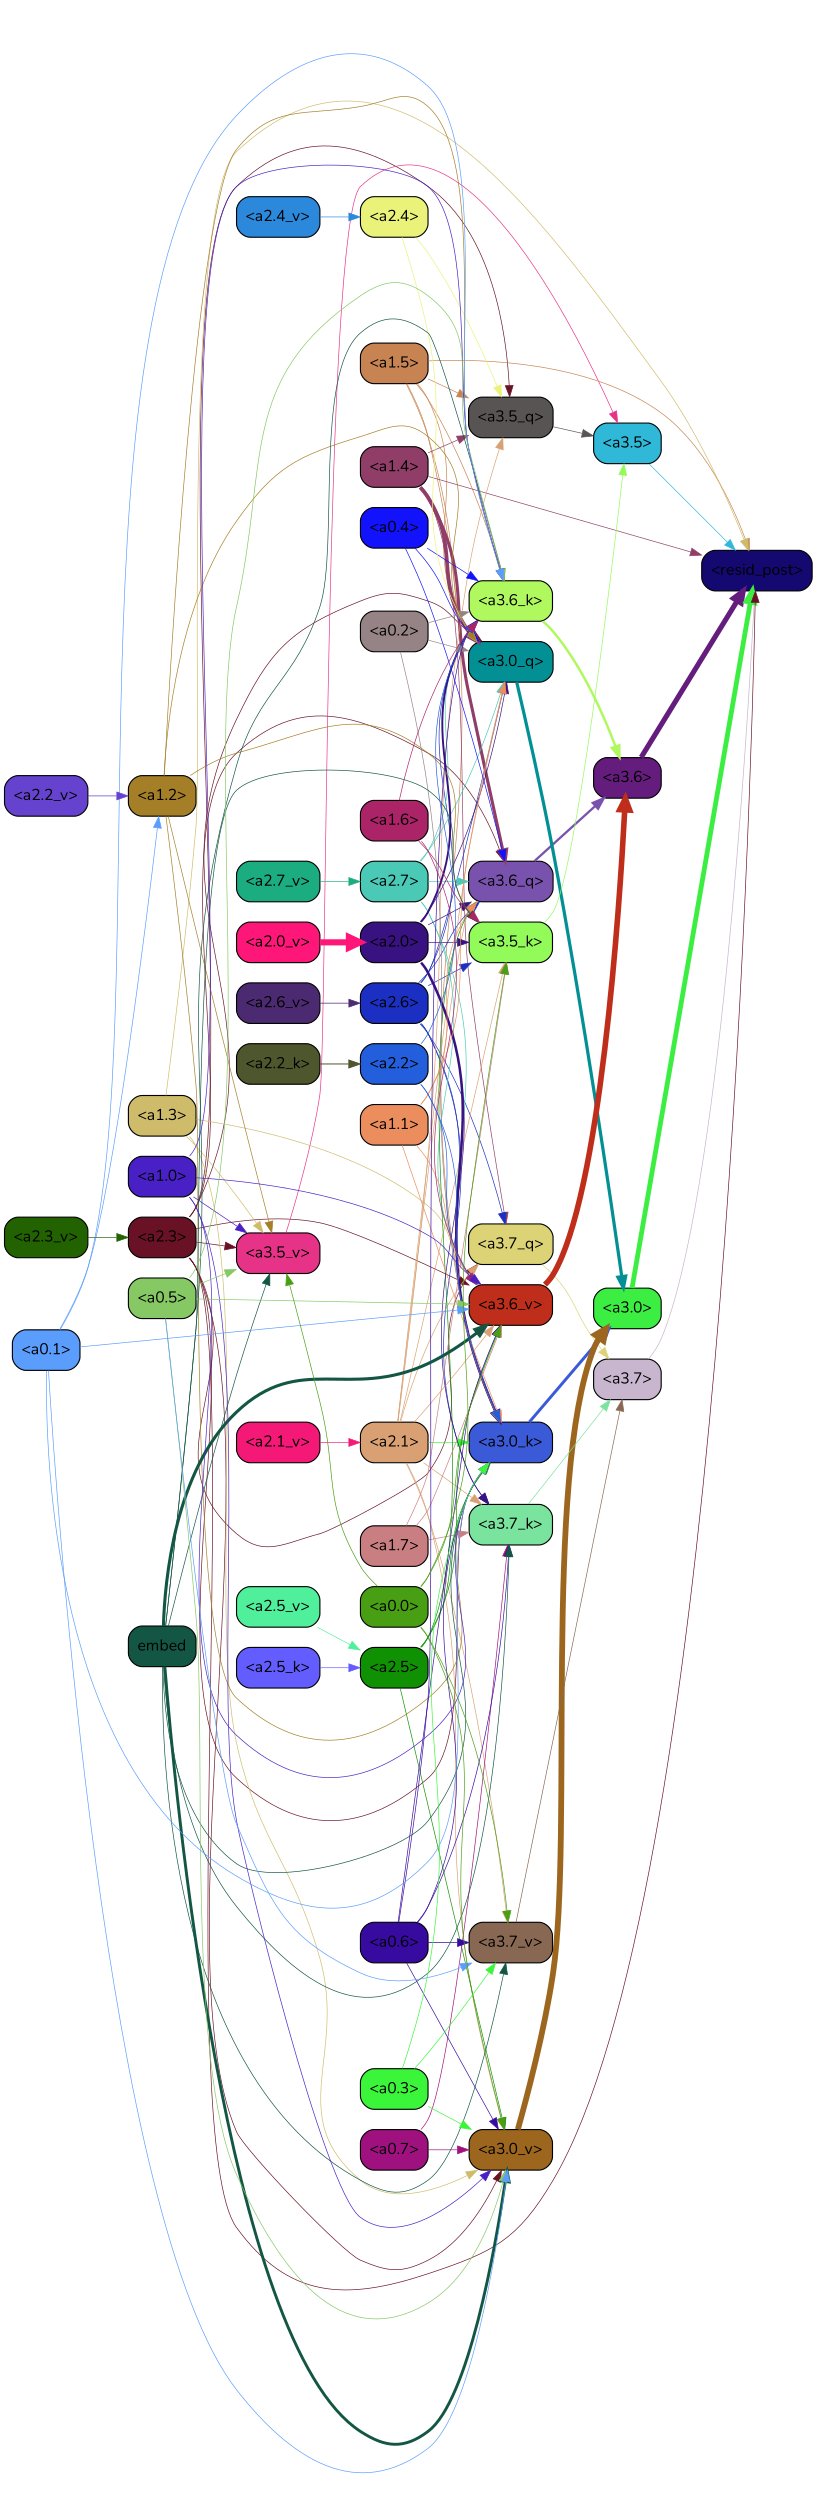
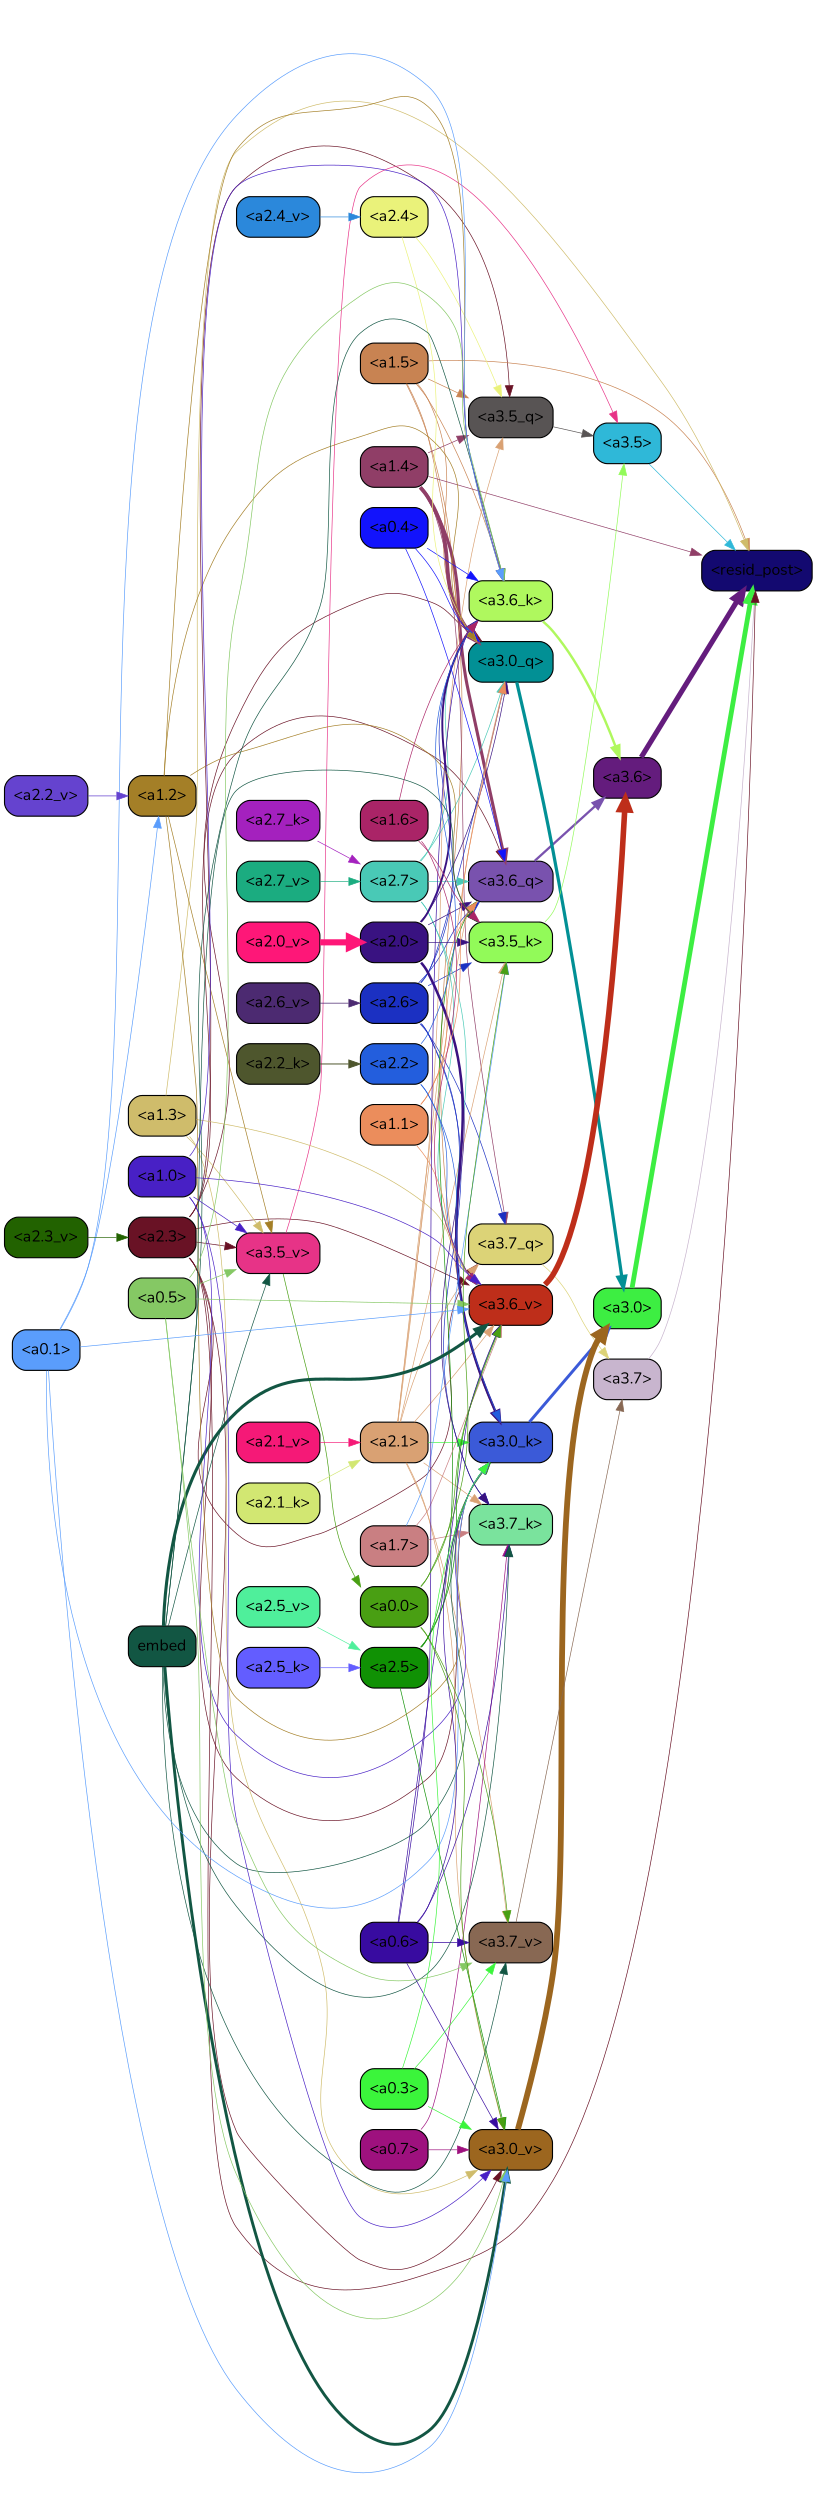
node "<a0.2>": removed
node "<a2.7_k>": added
edge "<a1.7>" -> "<a3.5_k>": color #c97f82 -> #5a9dfc
edge "<a1.1>" -> "<a3.0_k>": removed
edge "<a0.0>" -> "<a3.5_v>": reversed
edge "<a3.7_k>" -> "<a3.7>": removed
node "<a2.1_k>": added
edge "<a0.5>" -> "<a3.7_v>": color #5a9dfc -> #85c864
